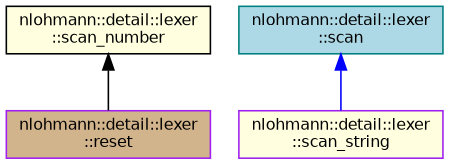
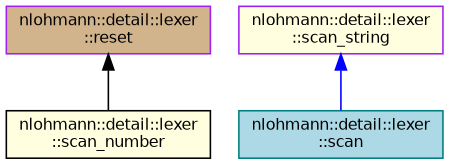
edge "nlohmann::detail::lexer ::reset" -> "nlohmann::detail::lexer ::scan_number": reversed
edge "nlohmann::detail::lexer ::scan_string" -> "nlohmann::detail::lexer ::scan": reversed
